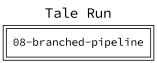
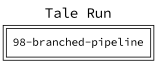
node "08-branched-pipeline": label "08-branched-pipeline" -> "98-branched-pipeline"
